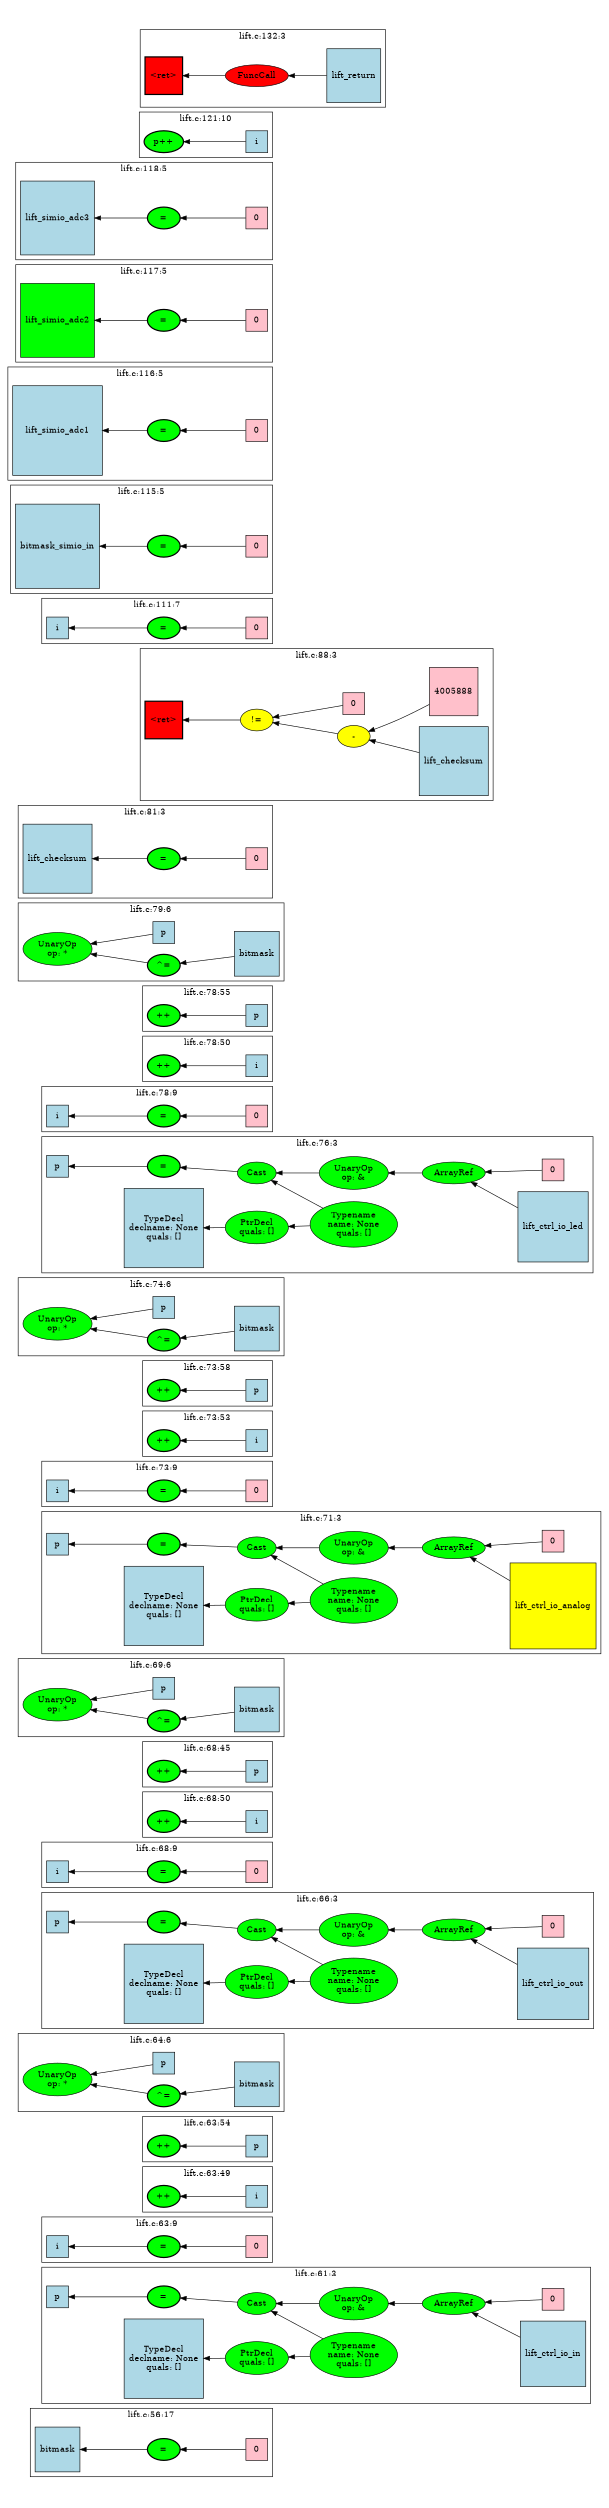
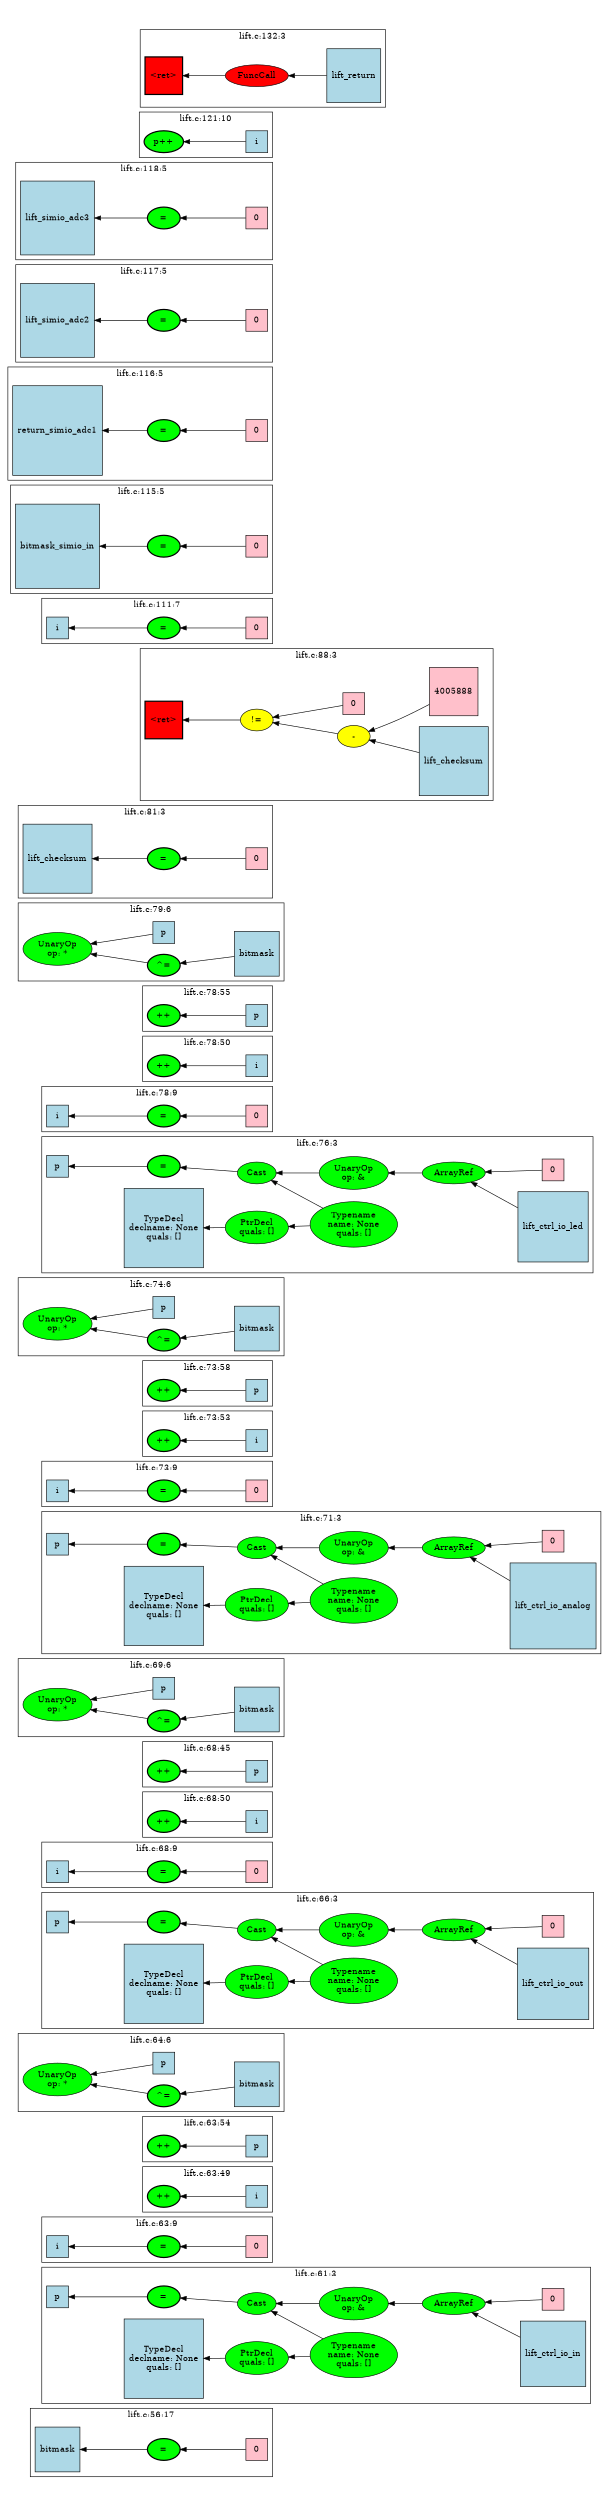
node "lift_simio_adc2": fillcolor green -> lightblue
node "lift_simio_adc1": label "lift_simio_adc1" -> "return_simio_adc1"
node "lift_ctrl_io_analog": fillcolor yellow -> lightblue
